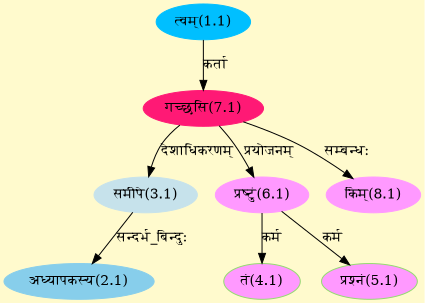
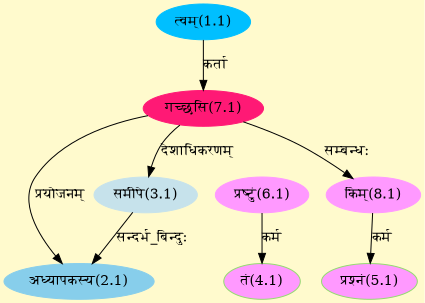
edge "गच्छसि(7.1)" -> "प्रष्टुं(6.1)": now "गच्छसि(7.1)" -> "अध्यापकस्य(2.1)"
edge "प्रष्टुं(6.1)" -> "प्रश्नं(5.1)": now "किम्(8.1)" -> "प्रश्नं(5.1)"
